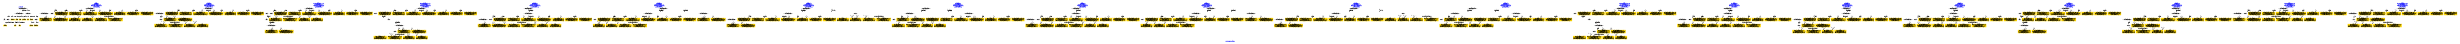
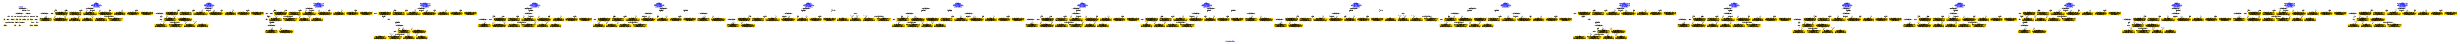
node "date": fillcolor lightgray -> gold
